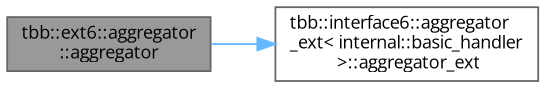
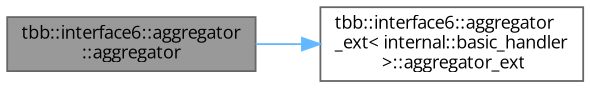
node "tbb::ext6::aggregator ::aggregator": label "tbb::ext6::aggregator ::aggregator" -> "tbb::interface6::aggregator ::aggregator"
